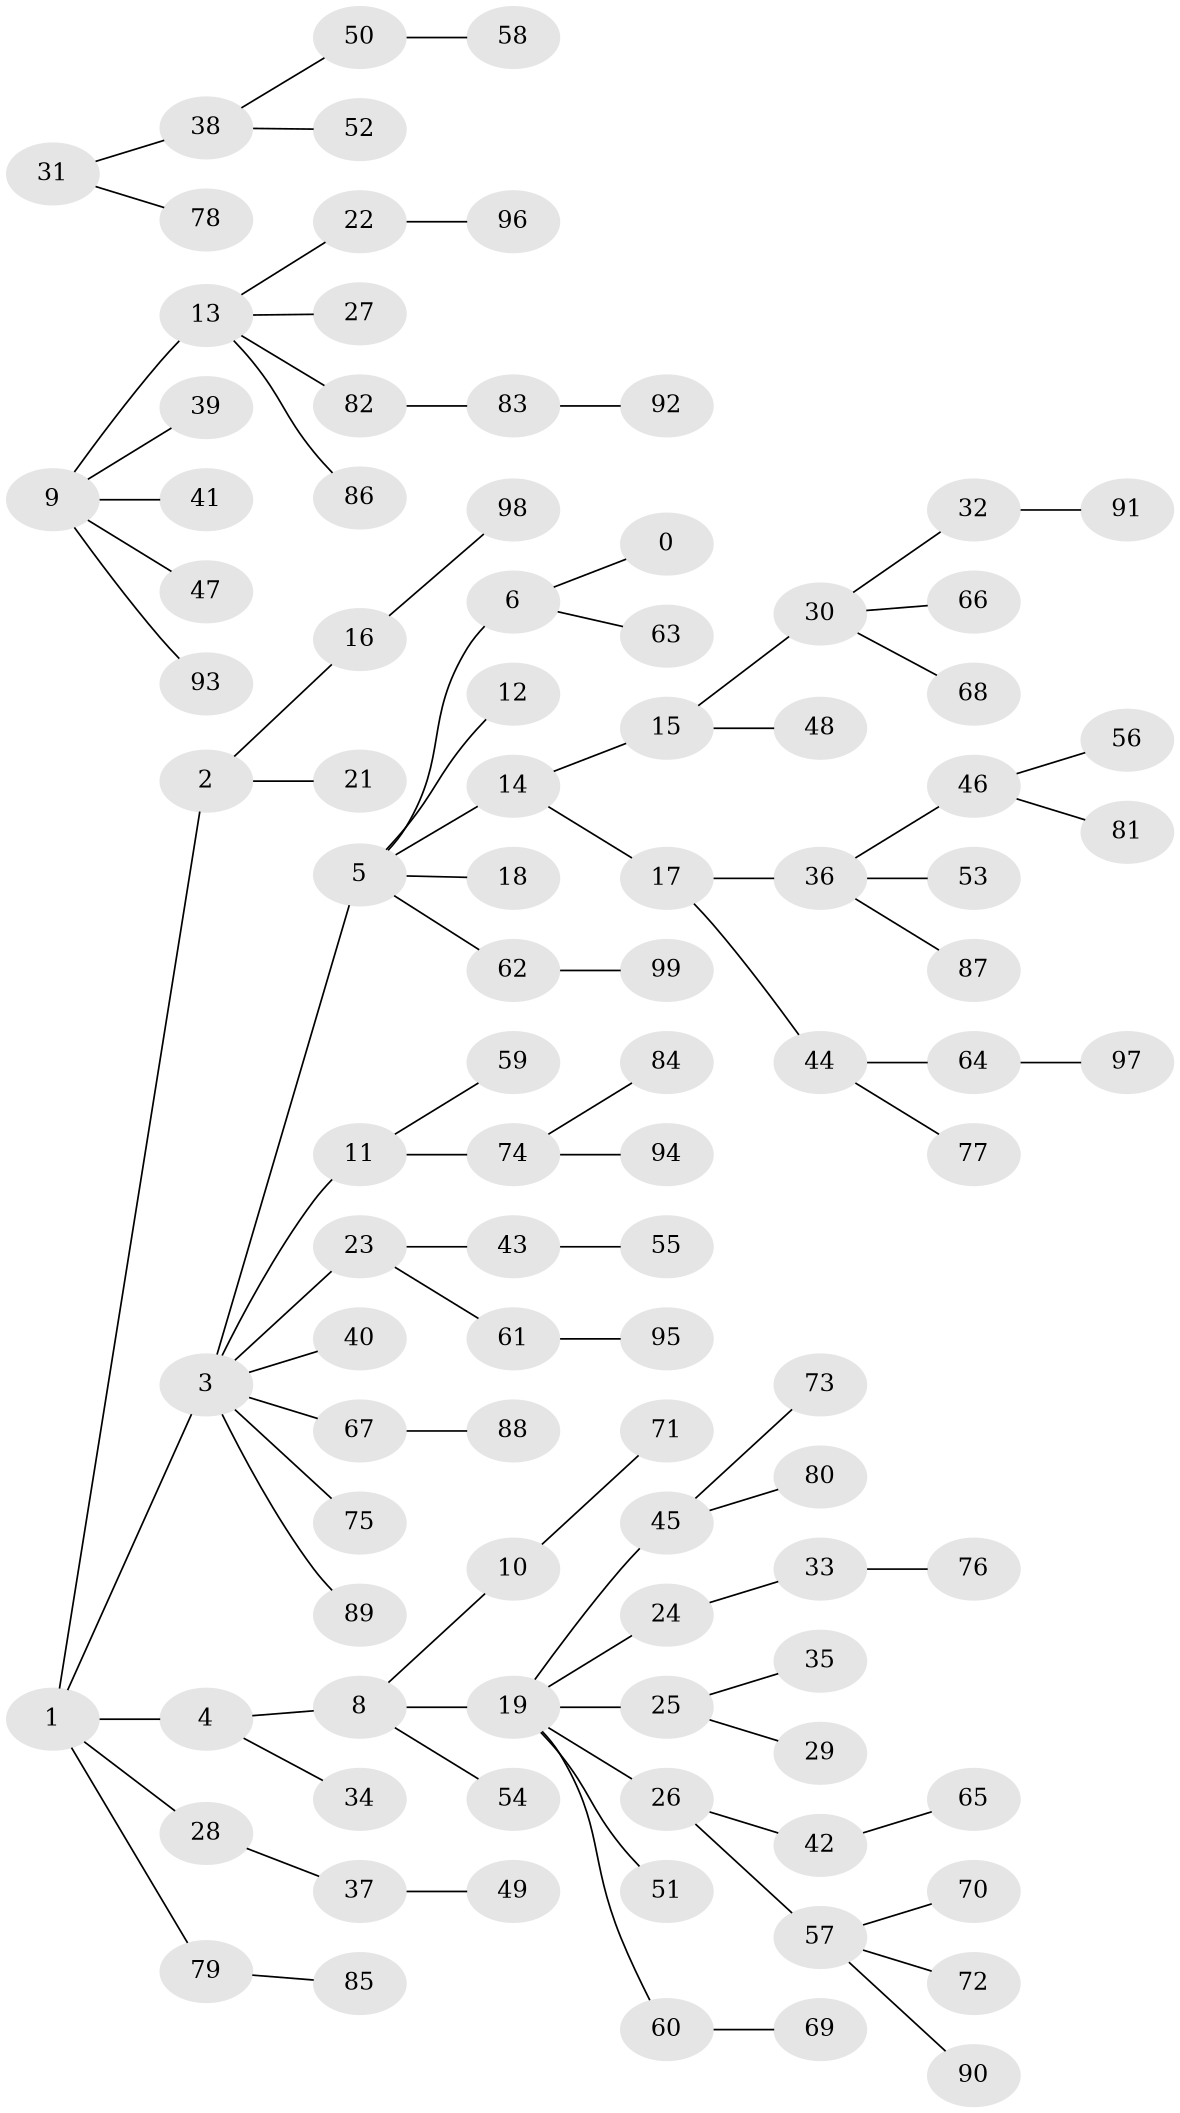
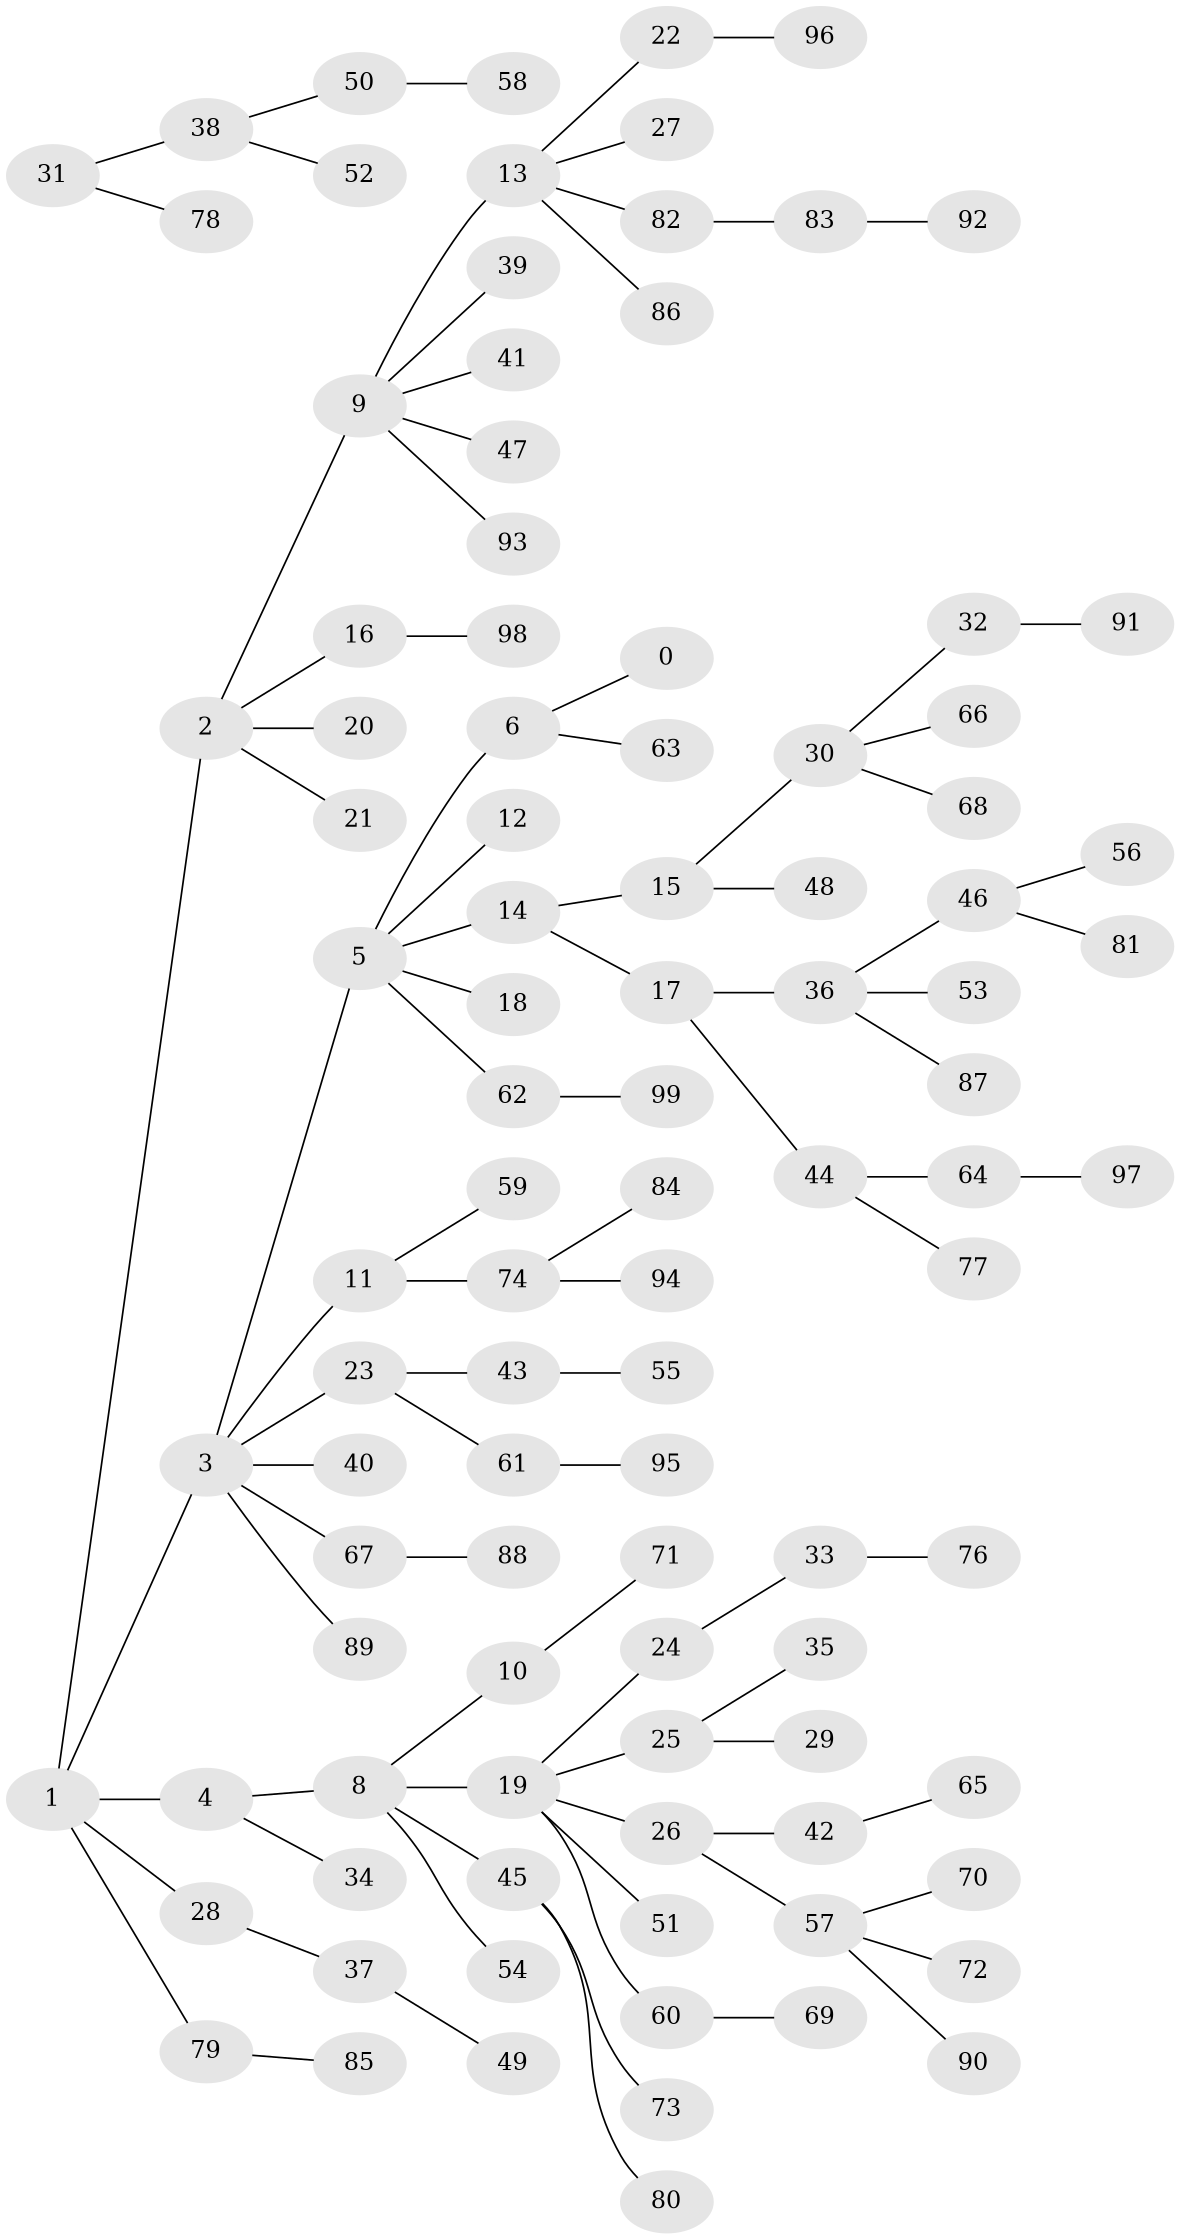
edge "9" -- "2": added
node "20": added
node "75": removed
edge "45" -- "19": now "45" -- "8"
